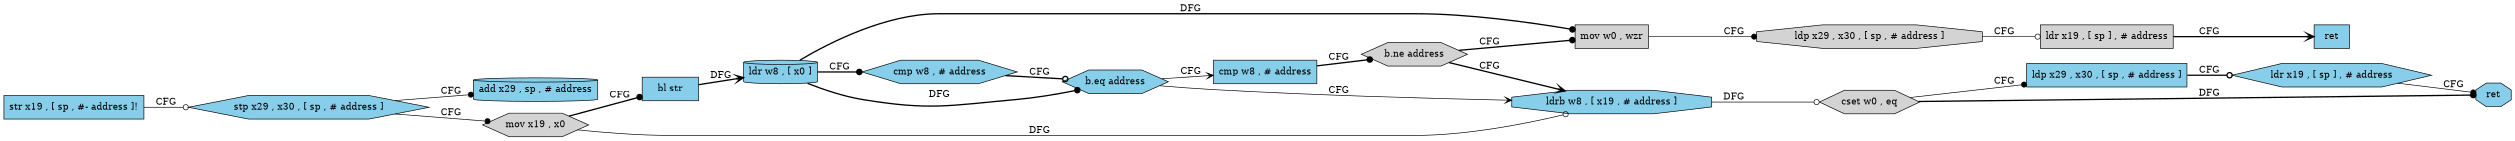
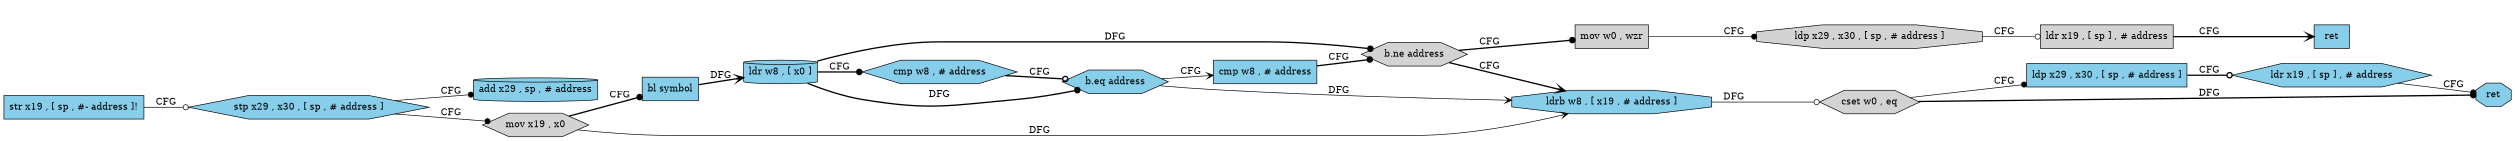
edge "ldr w8 , [ x0 ]" -> "mov w0 , wzr": now "ldr w8 , [ x0 ]" -> "b.ne address"
node "bl str": label "bl str" -> "bl symbol"
edge "b.eq address" -> "ldrb w8 , [ x19 , # address ]": label "CFG" -> "DFG"
edge "mov x19 , x0" -> "ldrb w8 , [ x19 , # address ]": arrowhead odot -> vee
